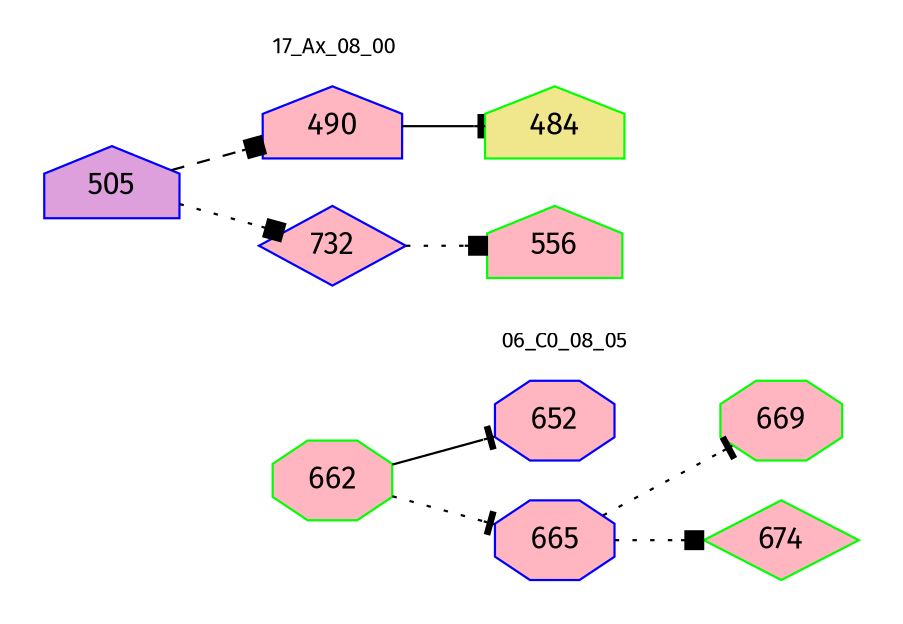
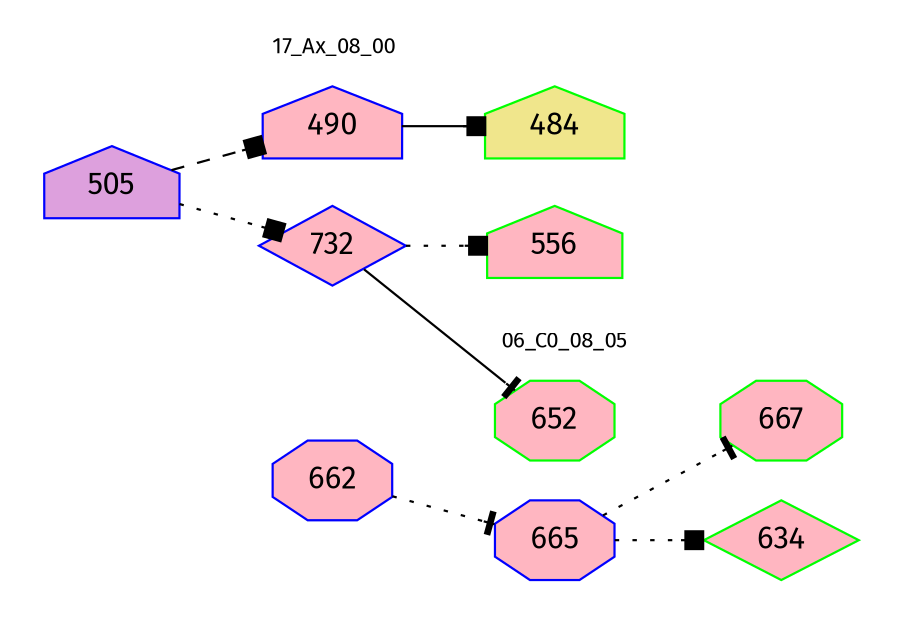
edge "490" -> "484": arrowhead tee -> box
node "652": color blue -> green
node "669": label "669" -> "667"
edge "662" -> "652": now "732" -> "652"
node "662": color green -> blue
node "674": label "674" -> "634"
